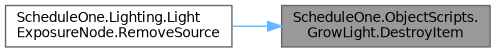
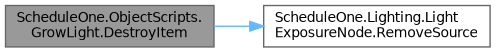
edge "ScheduleOne.Lighting.Light ExposureNode.RemoveSource" -> "ScheduleOne.ObjectScripts. GrowLight.DestroyItem": reversed
